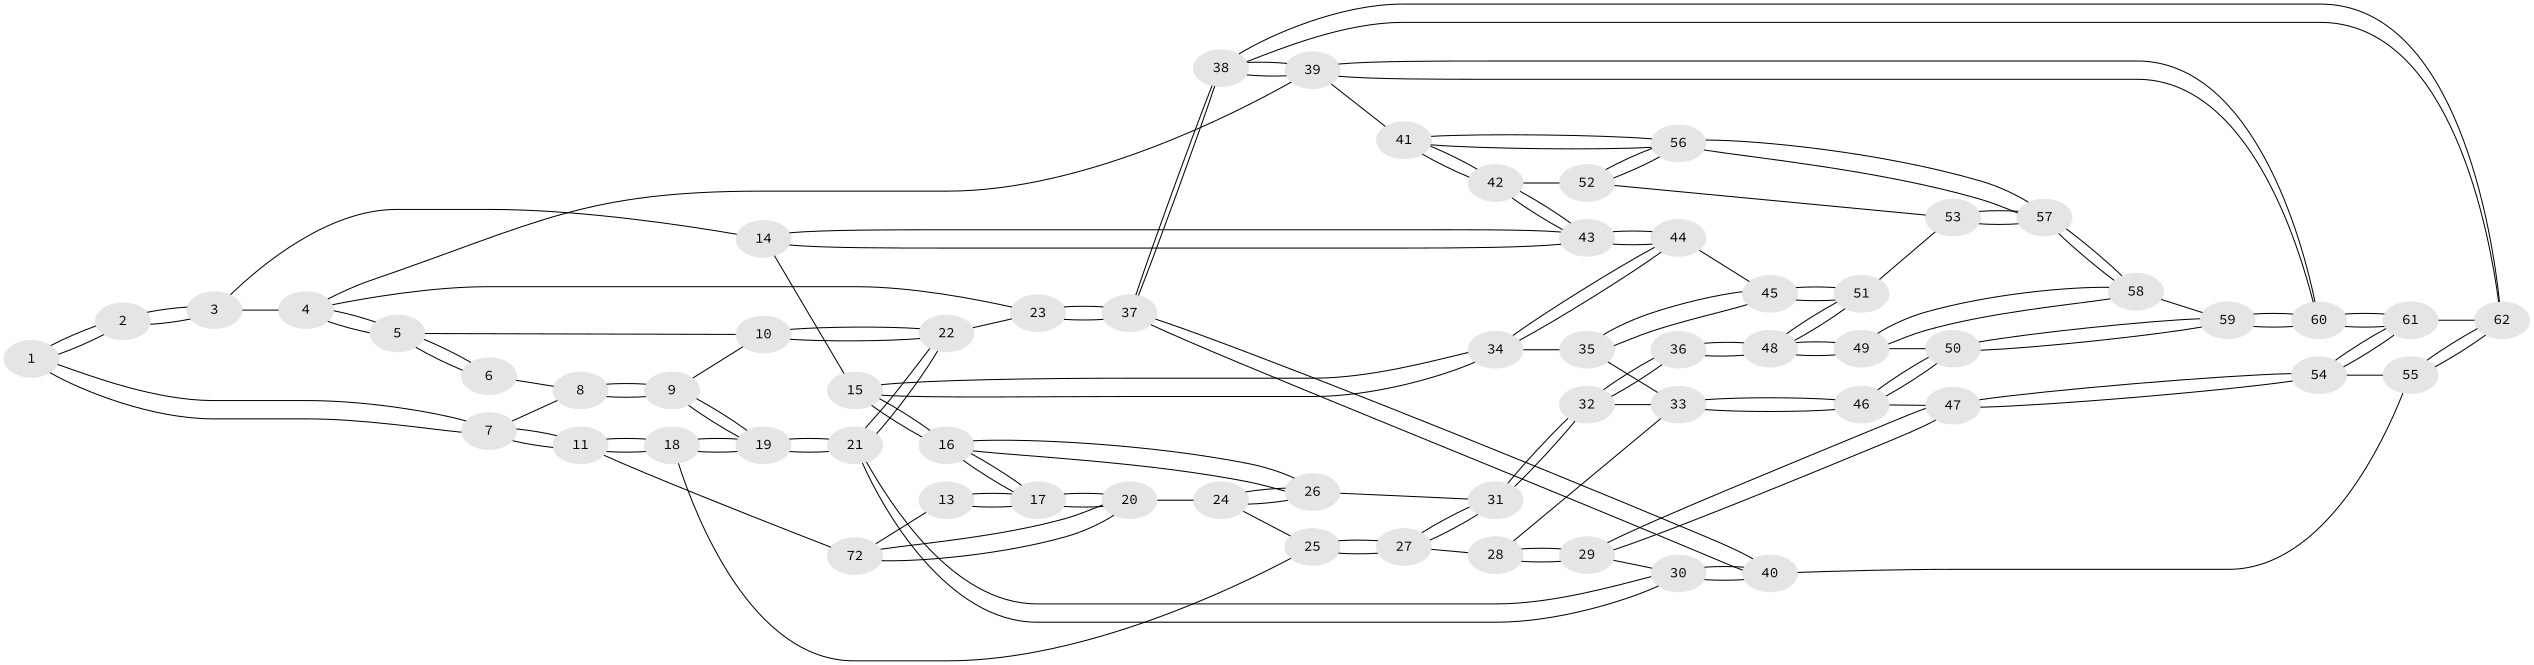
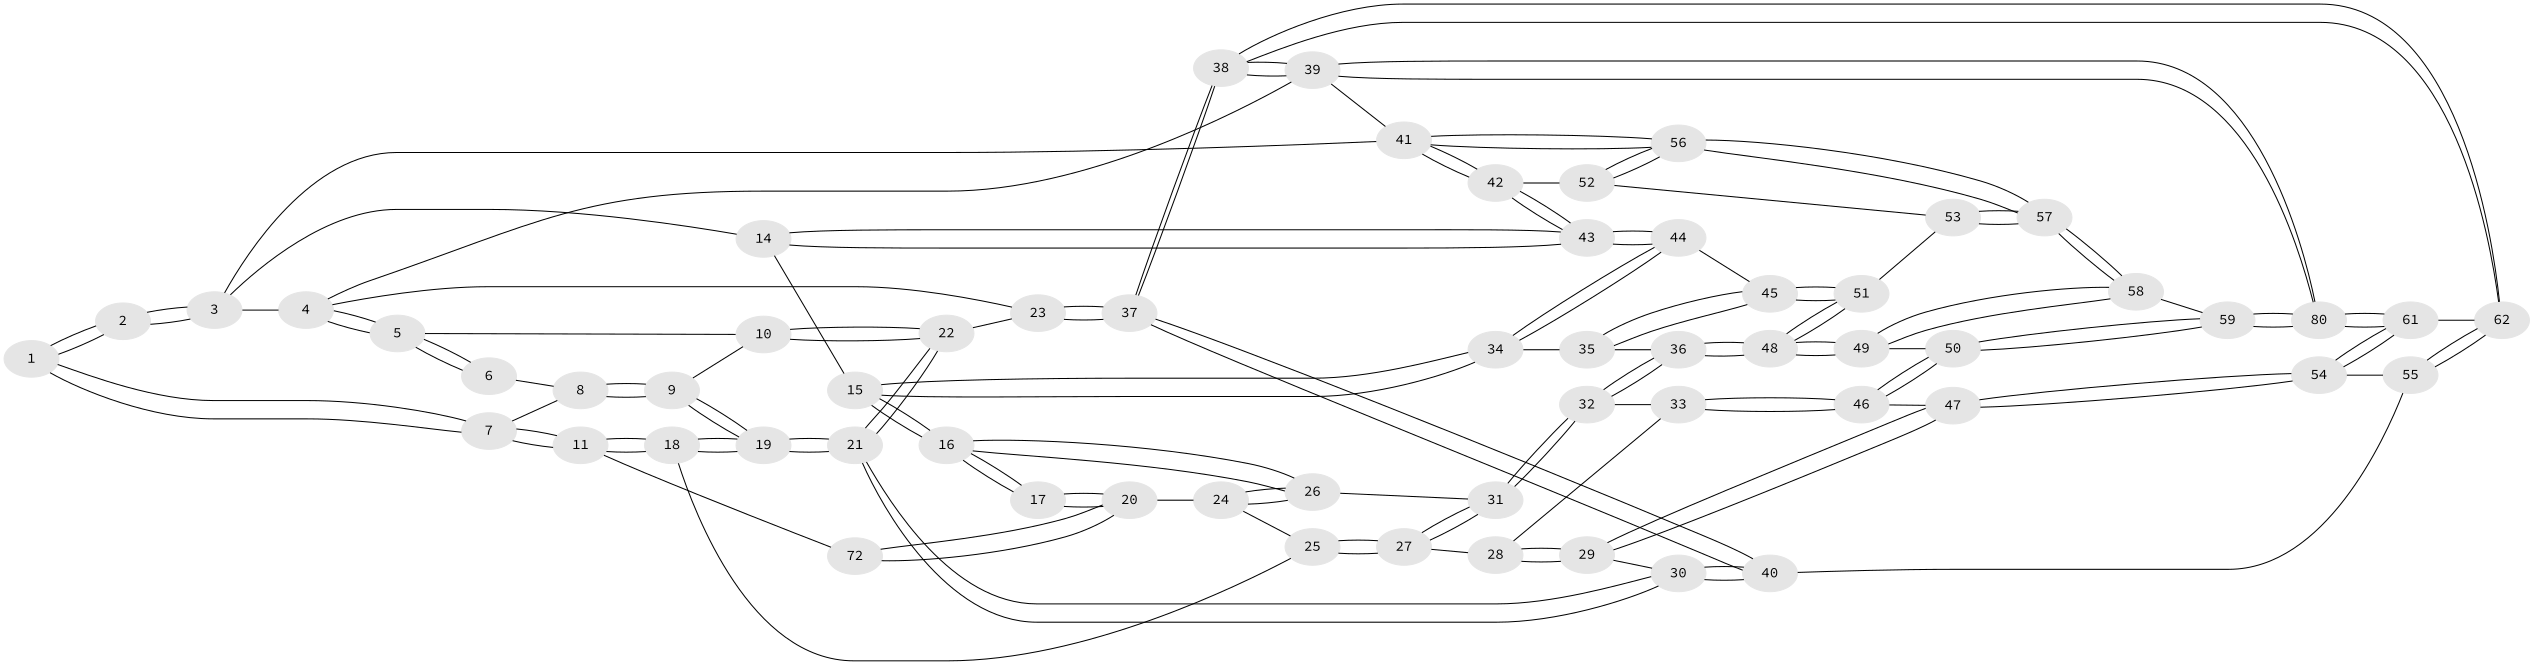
edge "41" -- "3": added
node "60": label "60" -> "80"
edge "35" -- "33": now "35" -- "36"
node "13": removed
